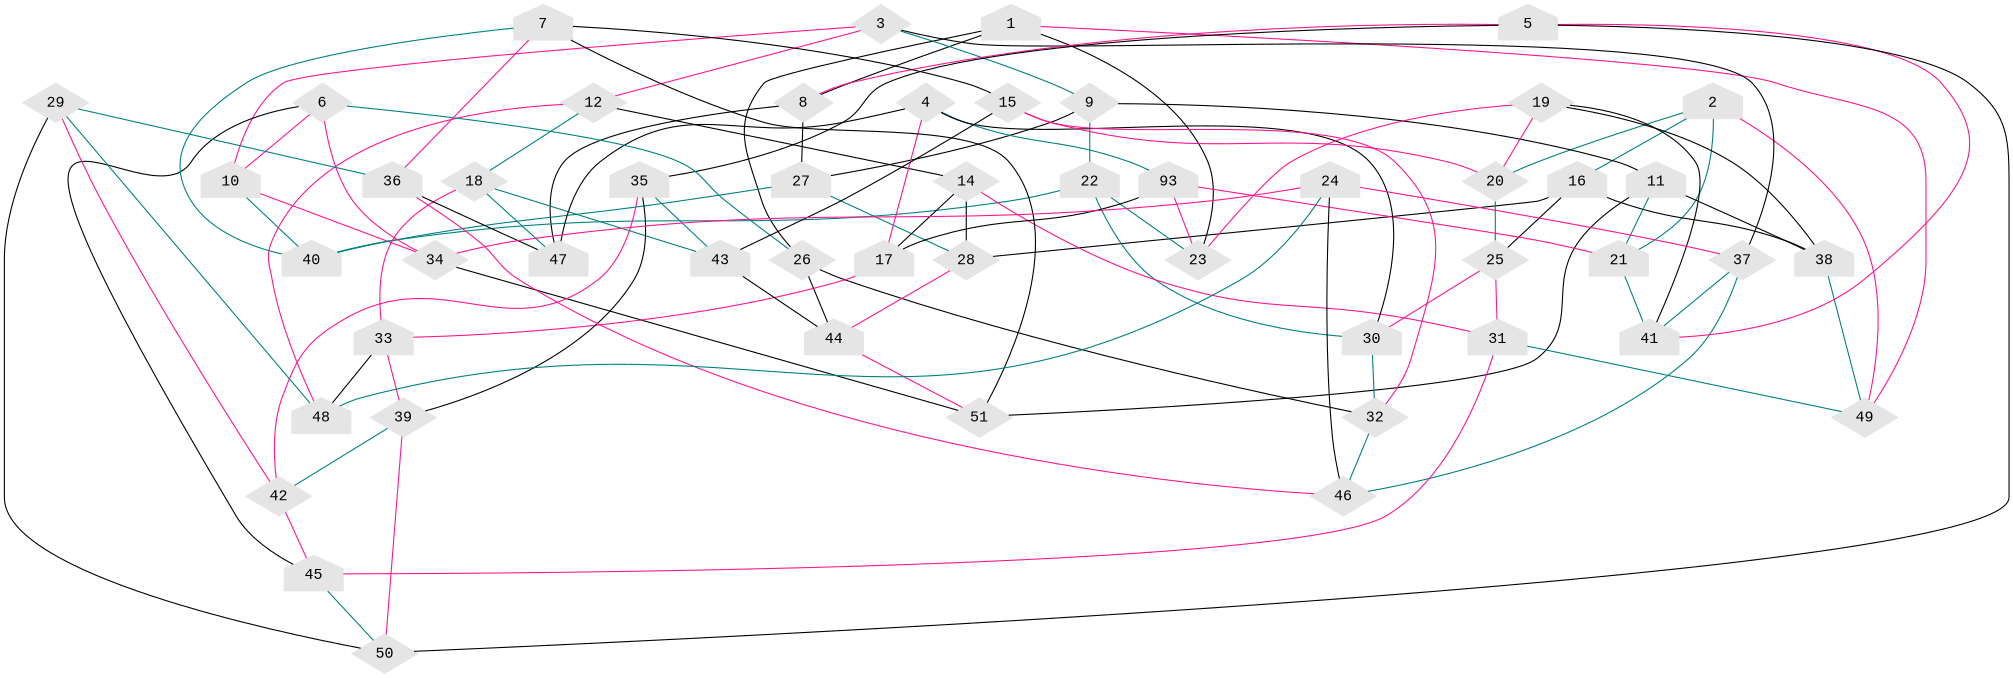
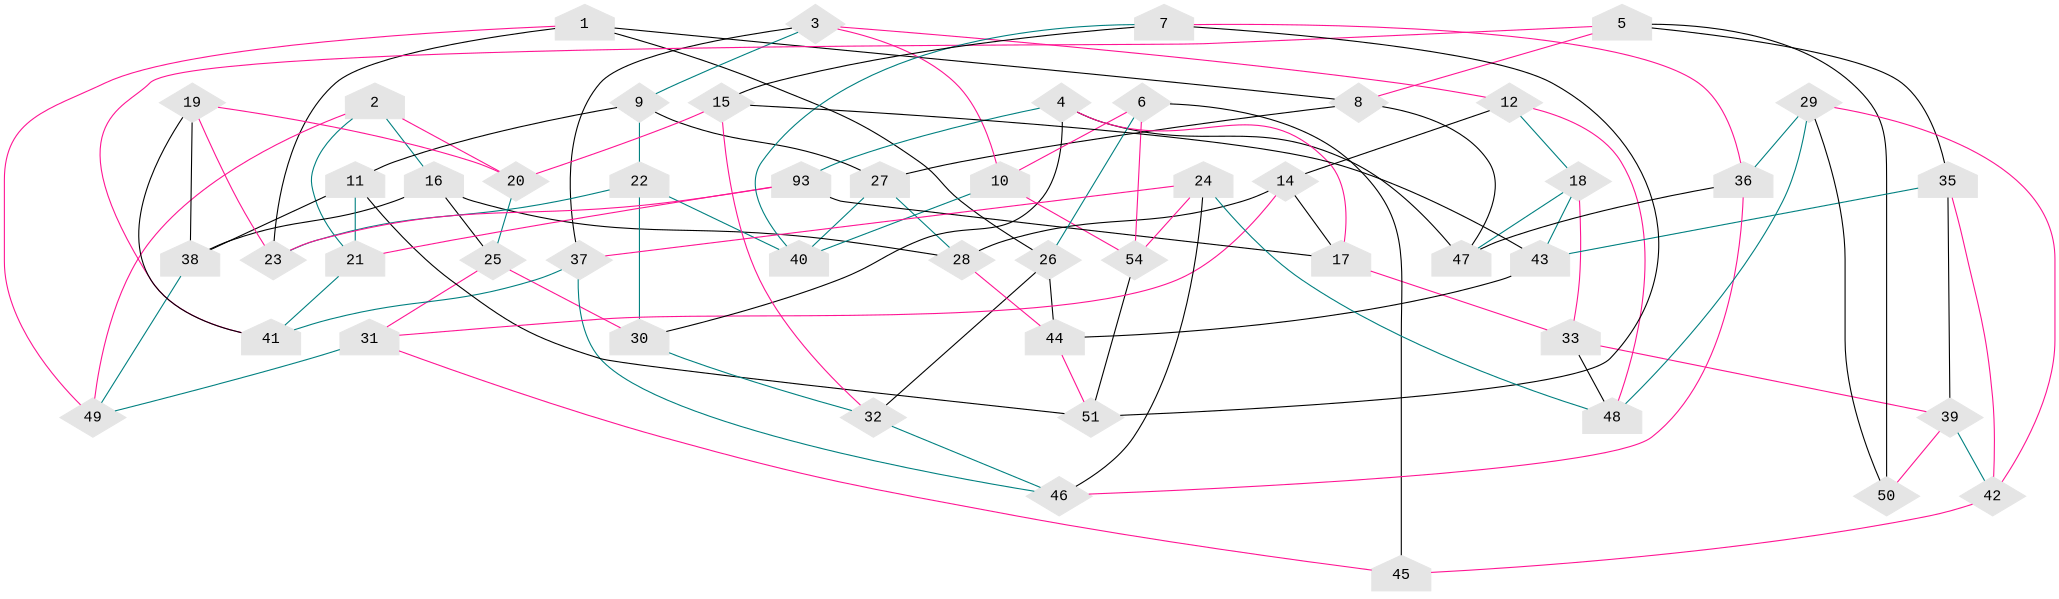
edge "2" -- "20": color teal -> deeppink
node "34": label "34" -> "54"
edge "45" -- "50": removed
